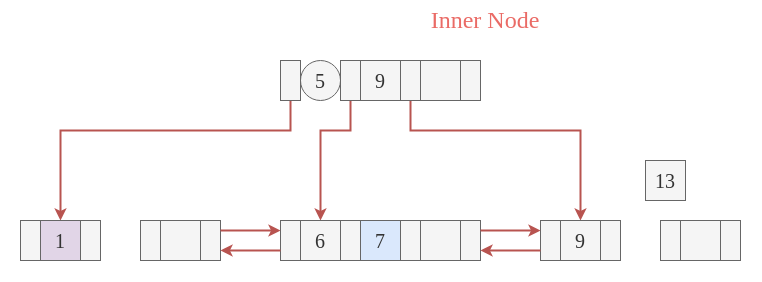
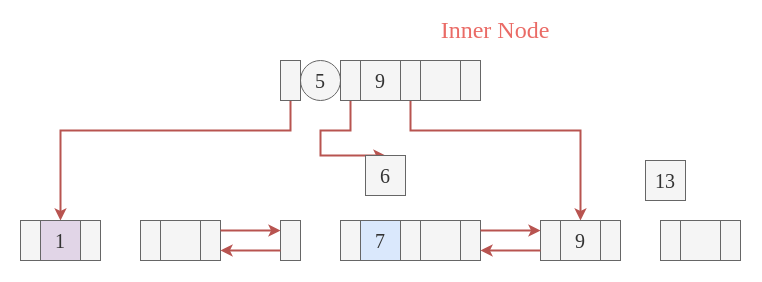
node "Inner Node": moved (486, 21) -> (496, 31)
node "6": moved (321, 241) -> (386, 176)
